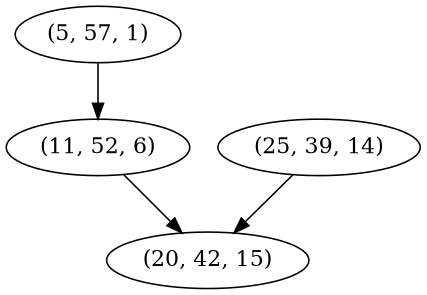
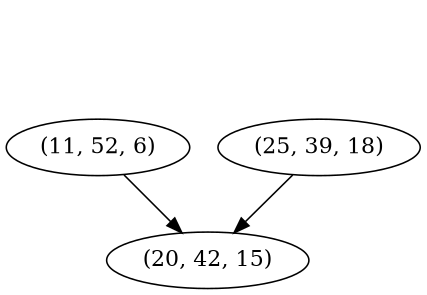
node "(5, 57, 1)": removed
node "(25, 39, 14)": label "(25, 39, 14)" -> "(25, 39, 18)"
